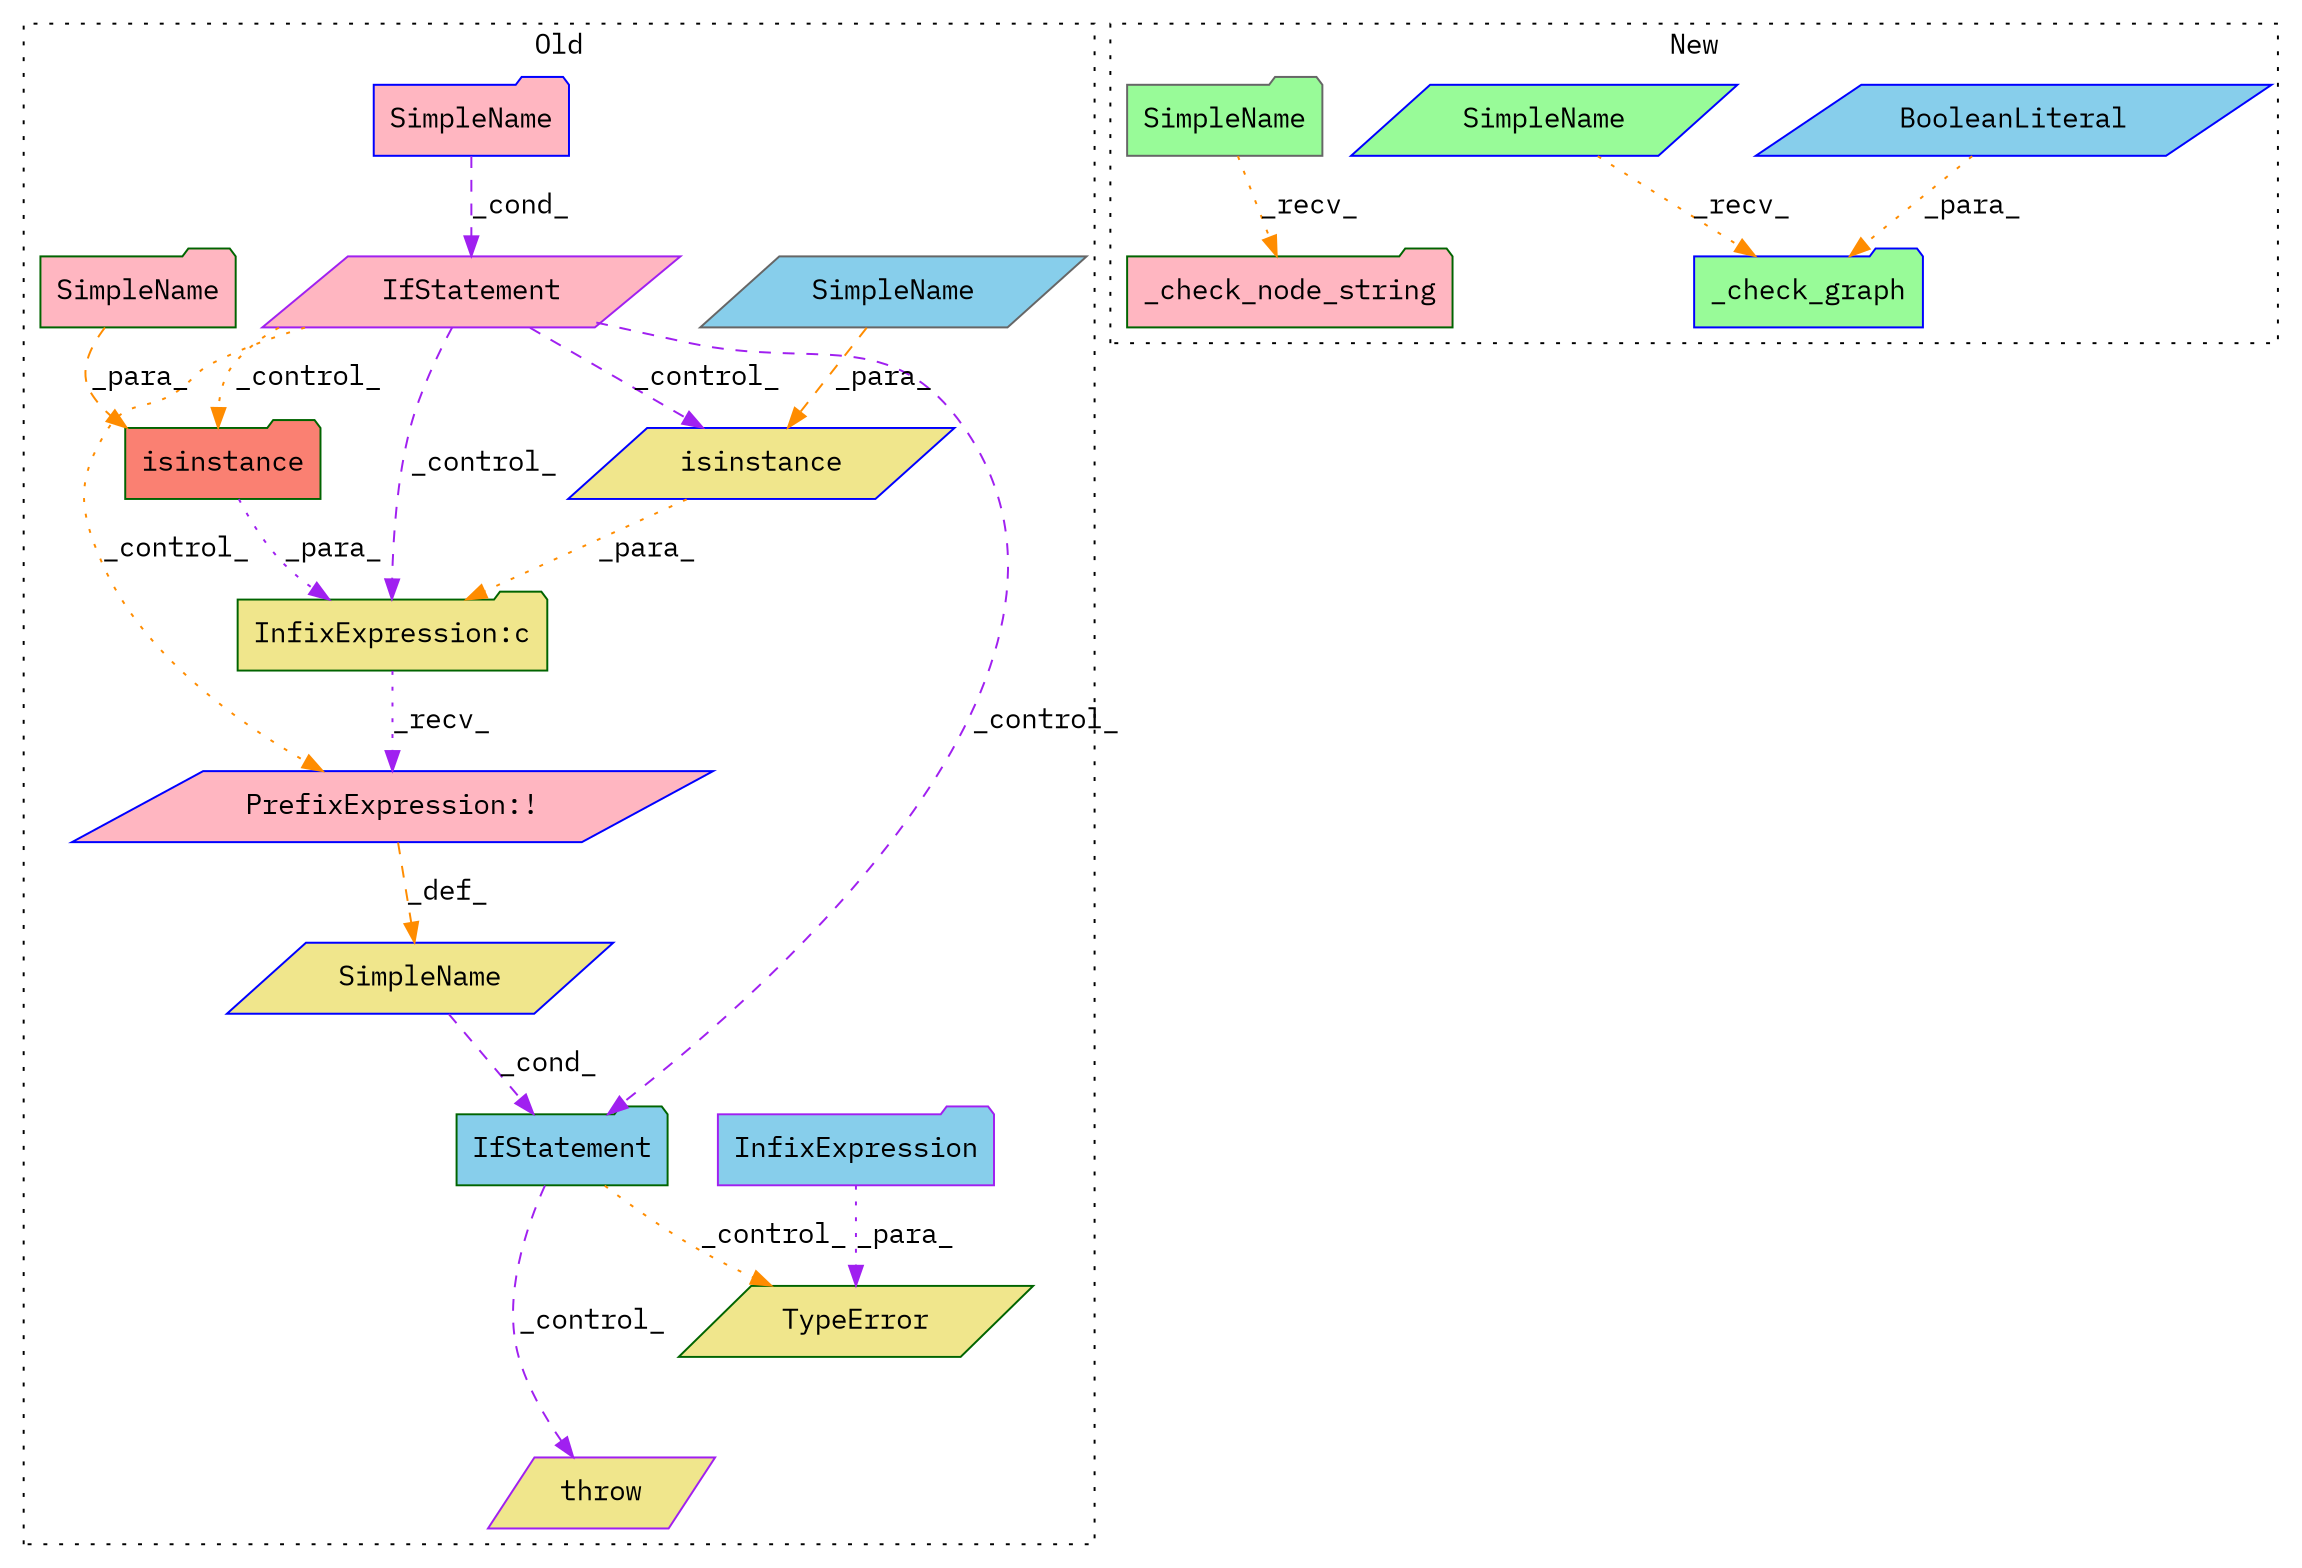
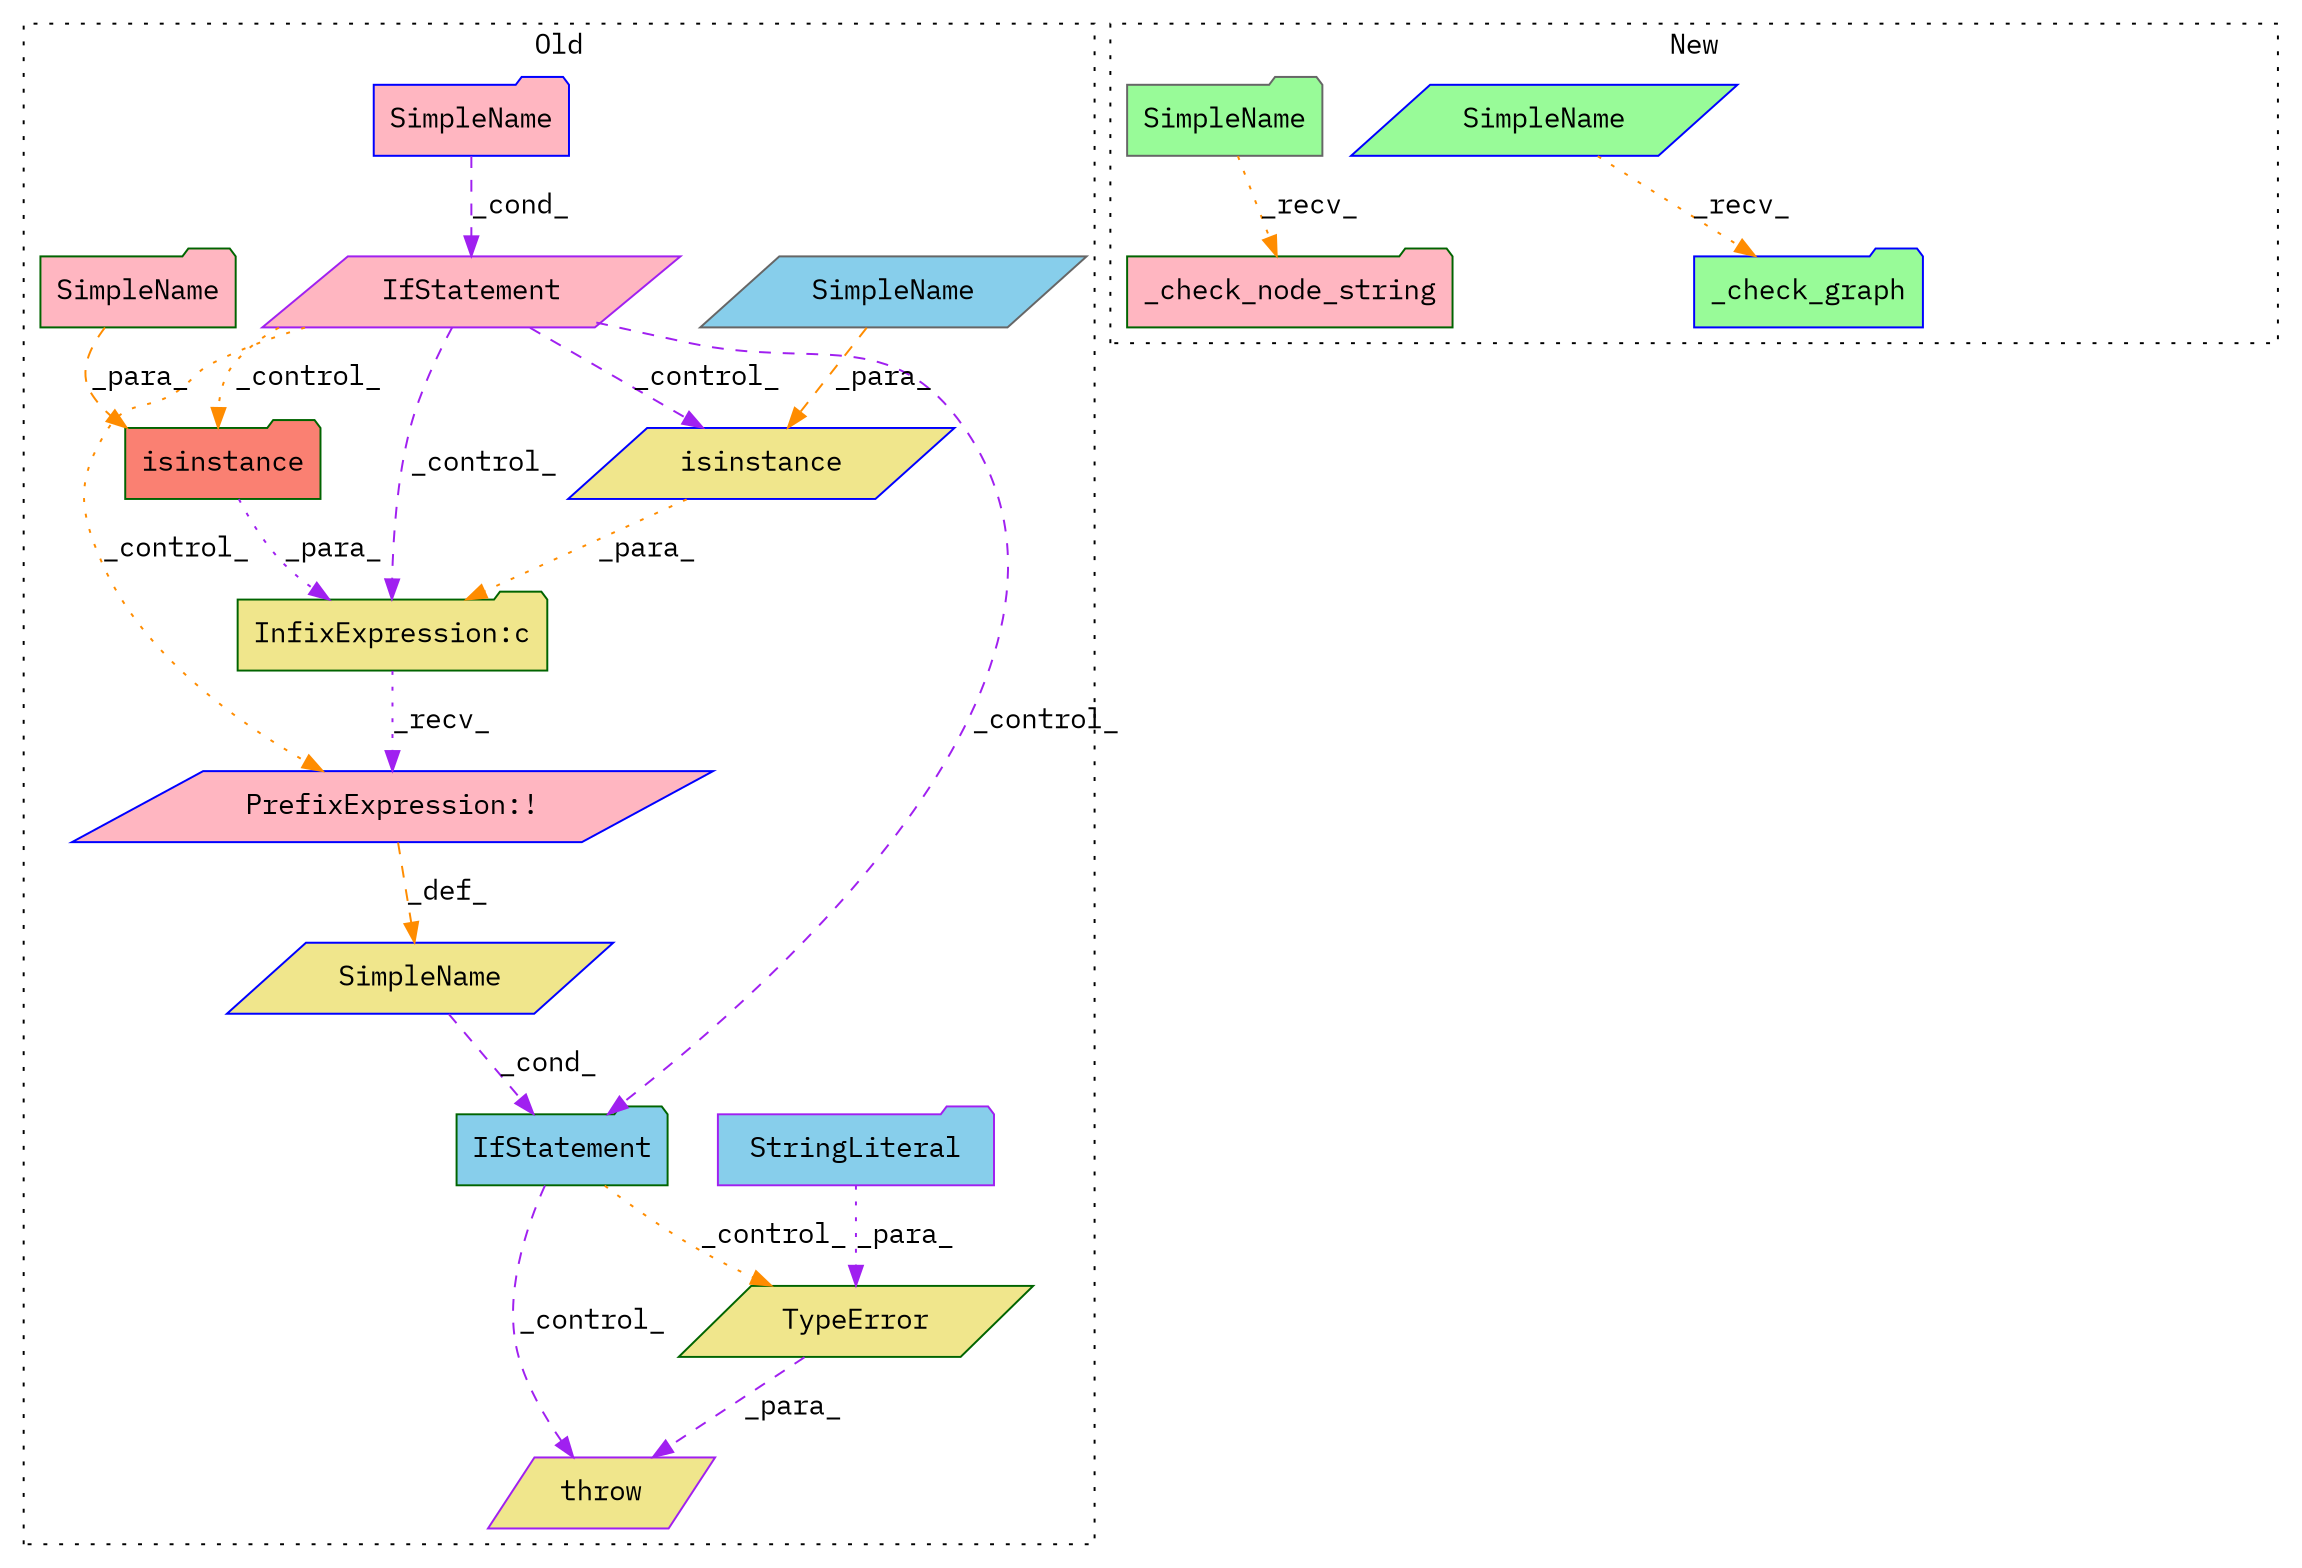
node "BooleanLiteral": removed
node "InfixExpression": label "InfixExpression" -> "StringLiteral"
edge "TypeError" -> "throw": added, label "_para_"
